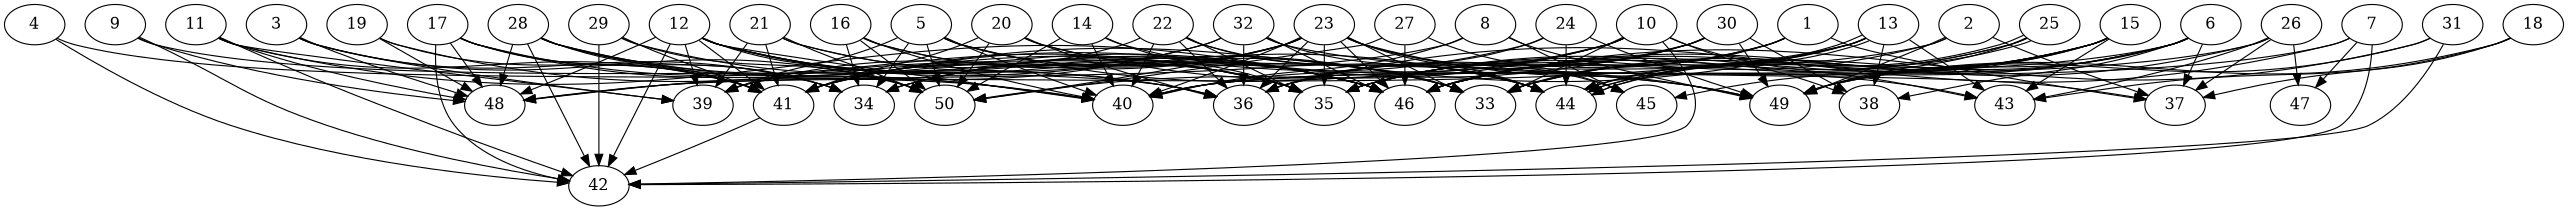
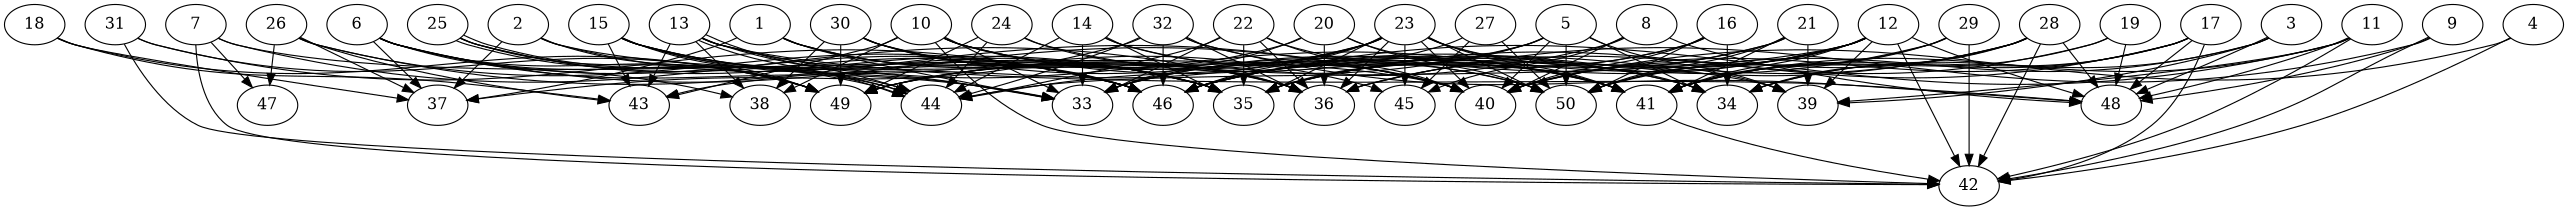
edge "14" -> "33": added
